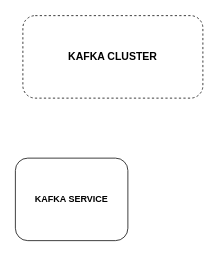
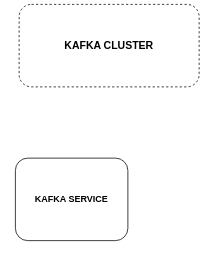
node "KAFKA CLUSTER": moved (113, 57) -> (109, 45)
